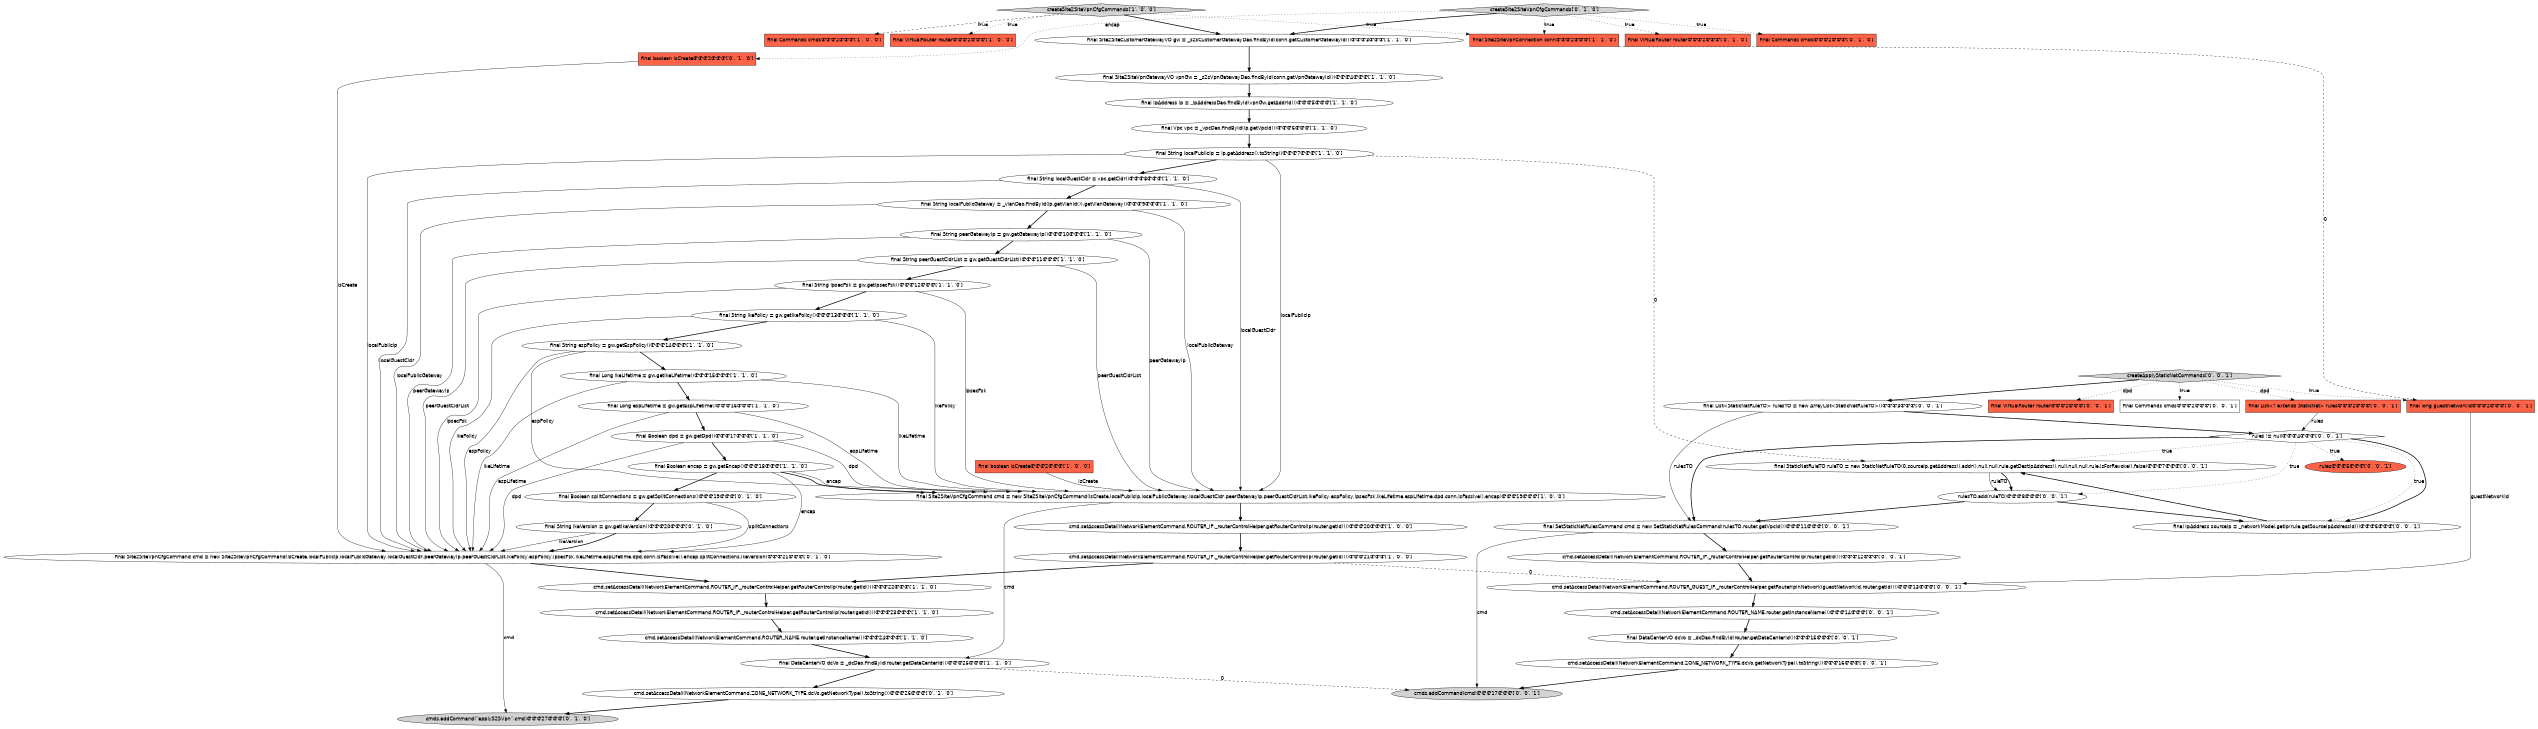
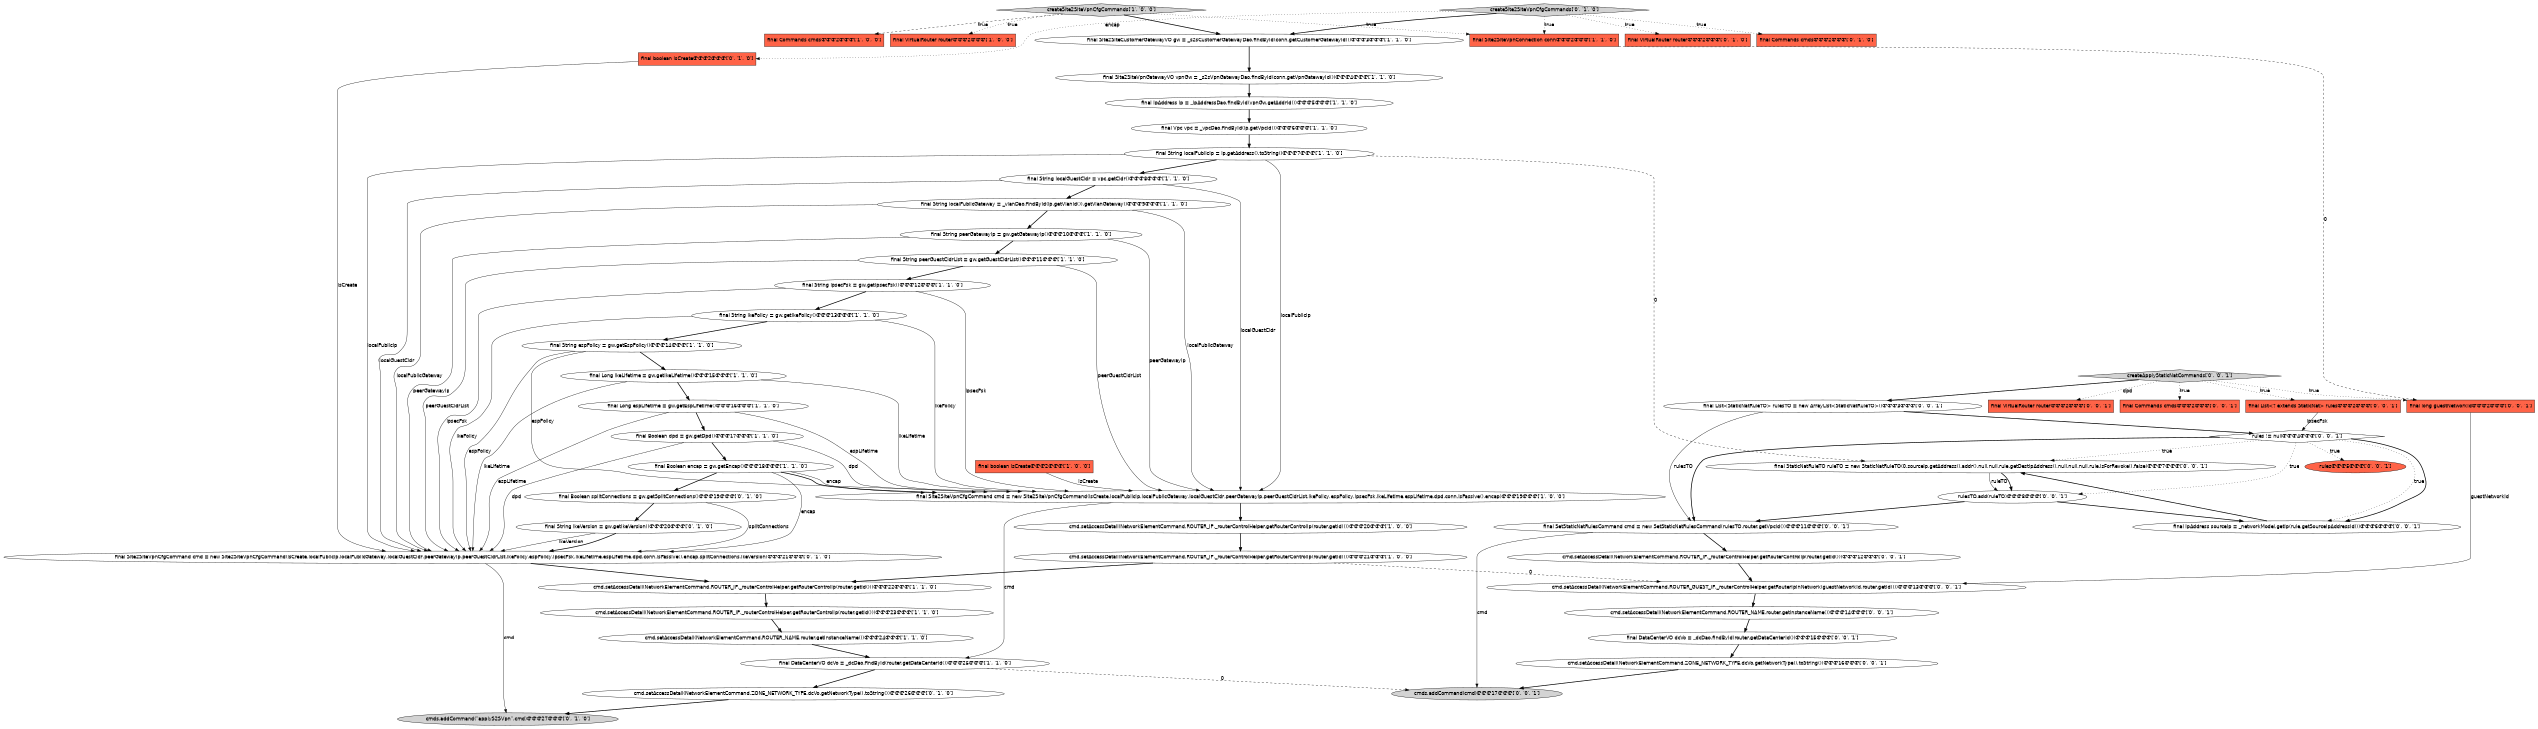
edge "createApplyStaticNatCommands['0', '0', '1']" -> "final List<? extends StaticNat> rules@@@2@@@['0', '0', '1']": label "dpd" -> "true"
node "final Commands cmds@@@2@@@['0', '0', '1']": fillcolor white -> tomato
edge "final List<? extends StaticNat> rules@@@2@@@['0', '0', '1']" -> "rules != null@@@4@@@['0', '0', '1']": label "rules" -> "ipsecPsk"
